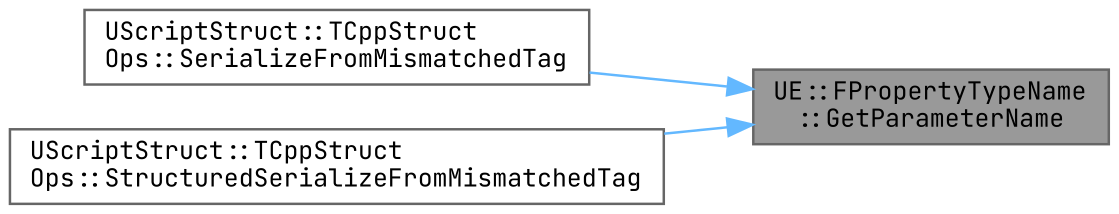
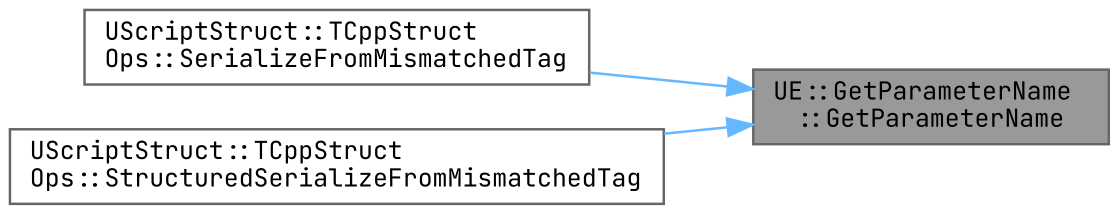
node "UE::FPropertyTypeName ::GetParameterName": label "UE::FPropertyTypeName ::GetParameterName" -> "UE::GetParameterName ::GetParameterName"
